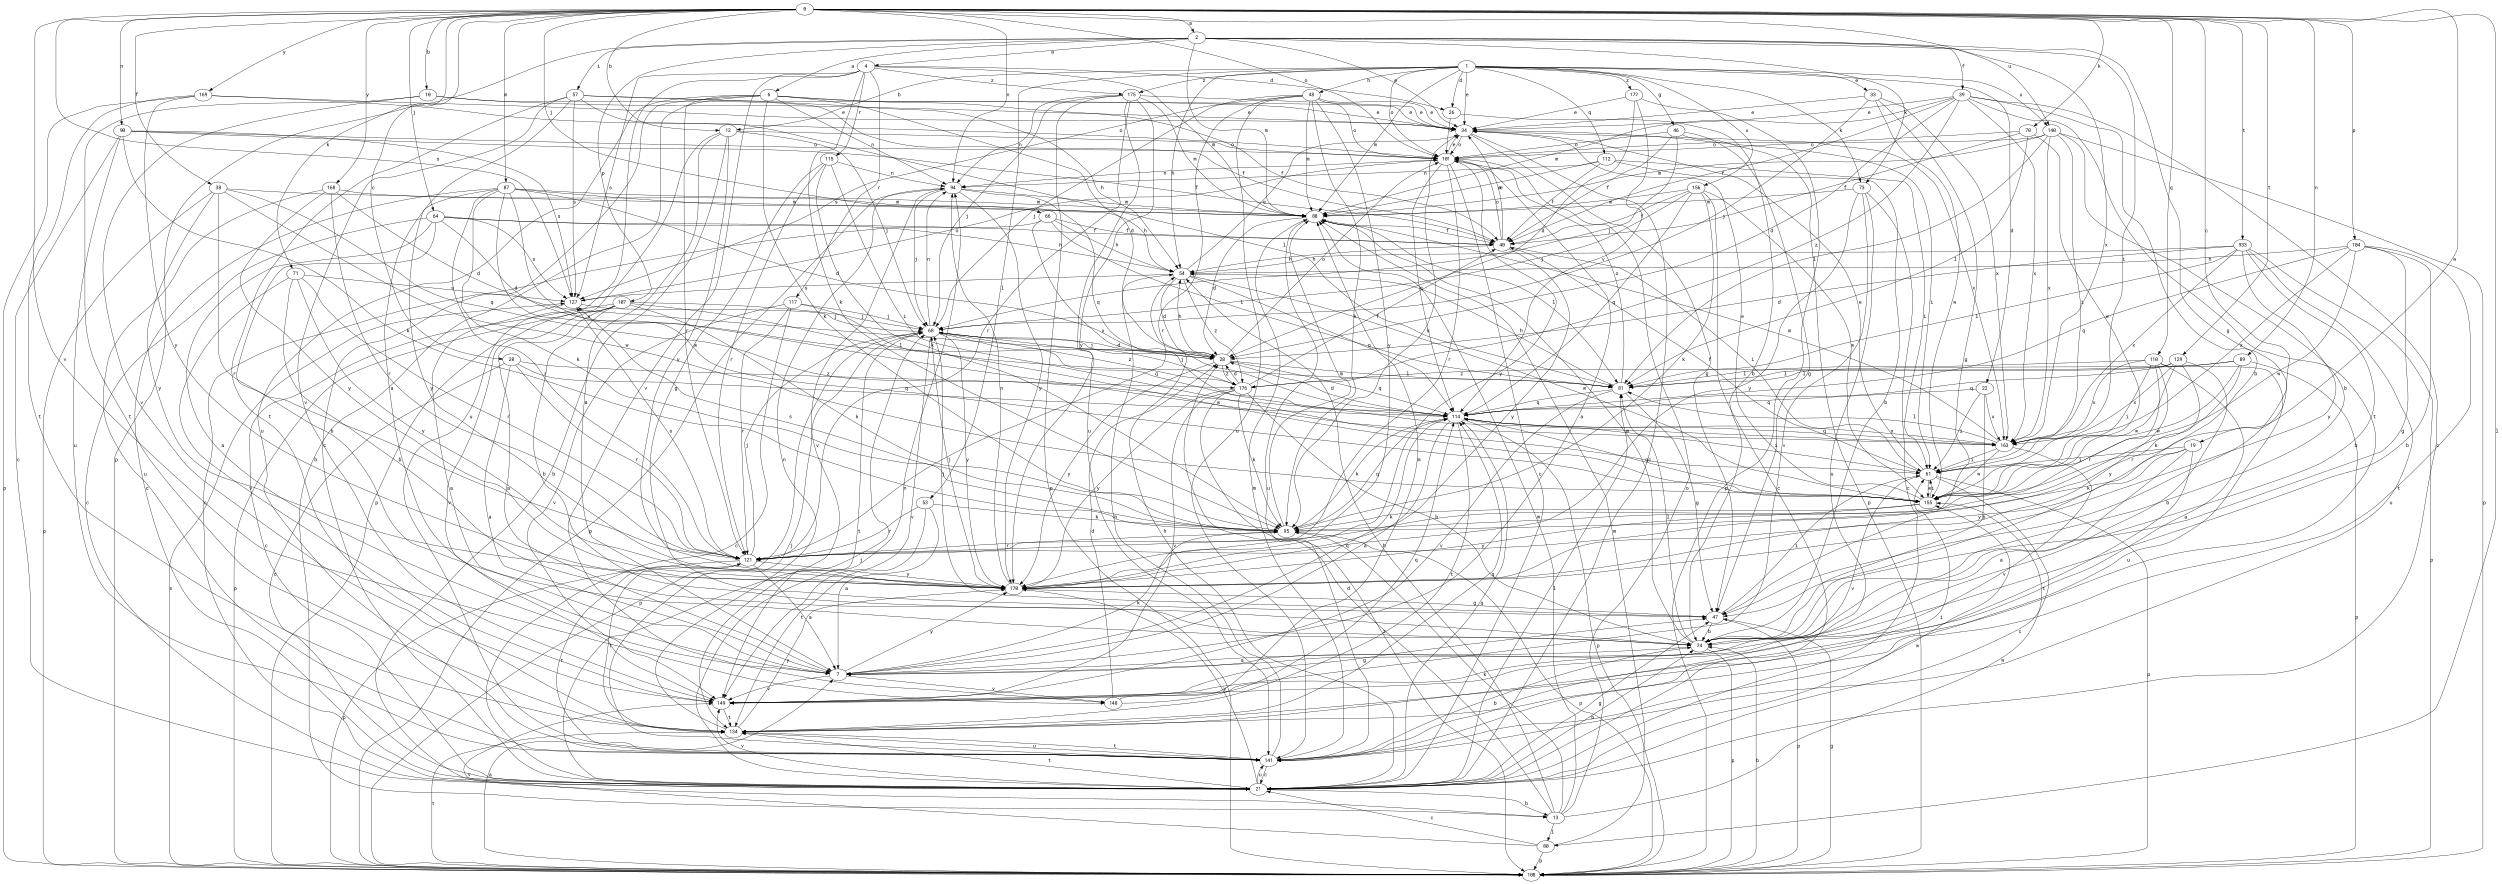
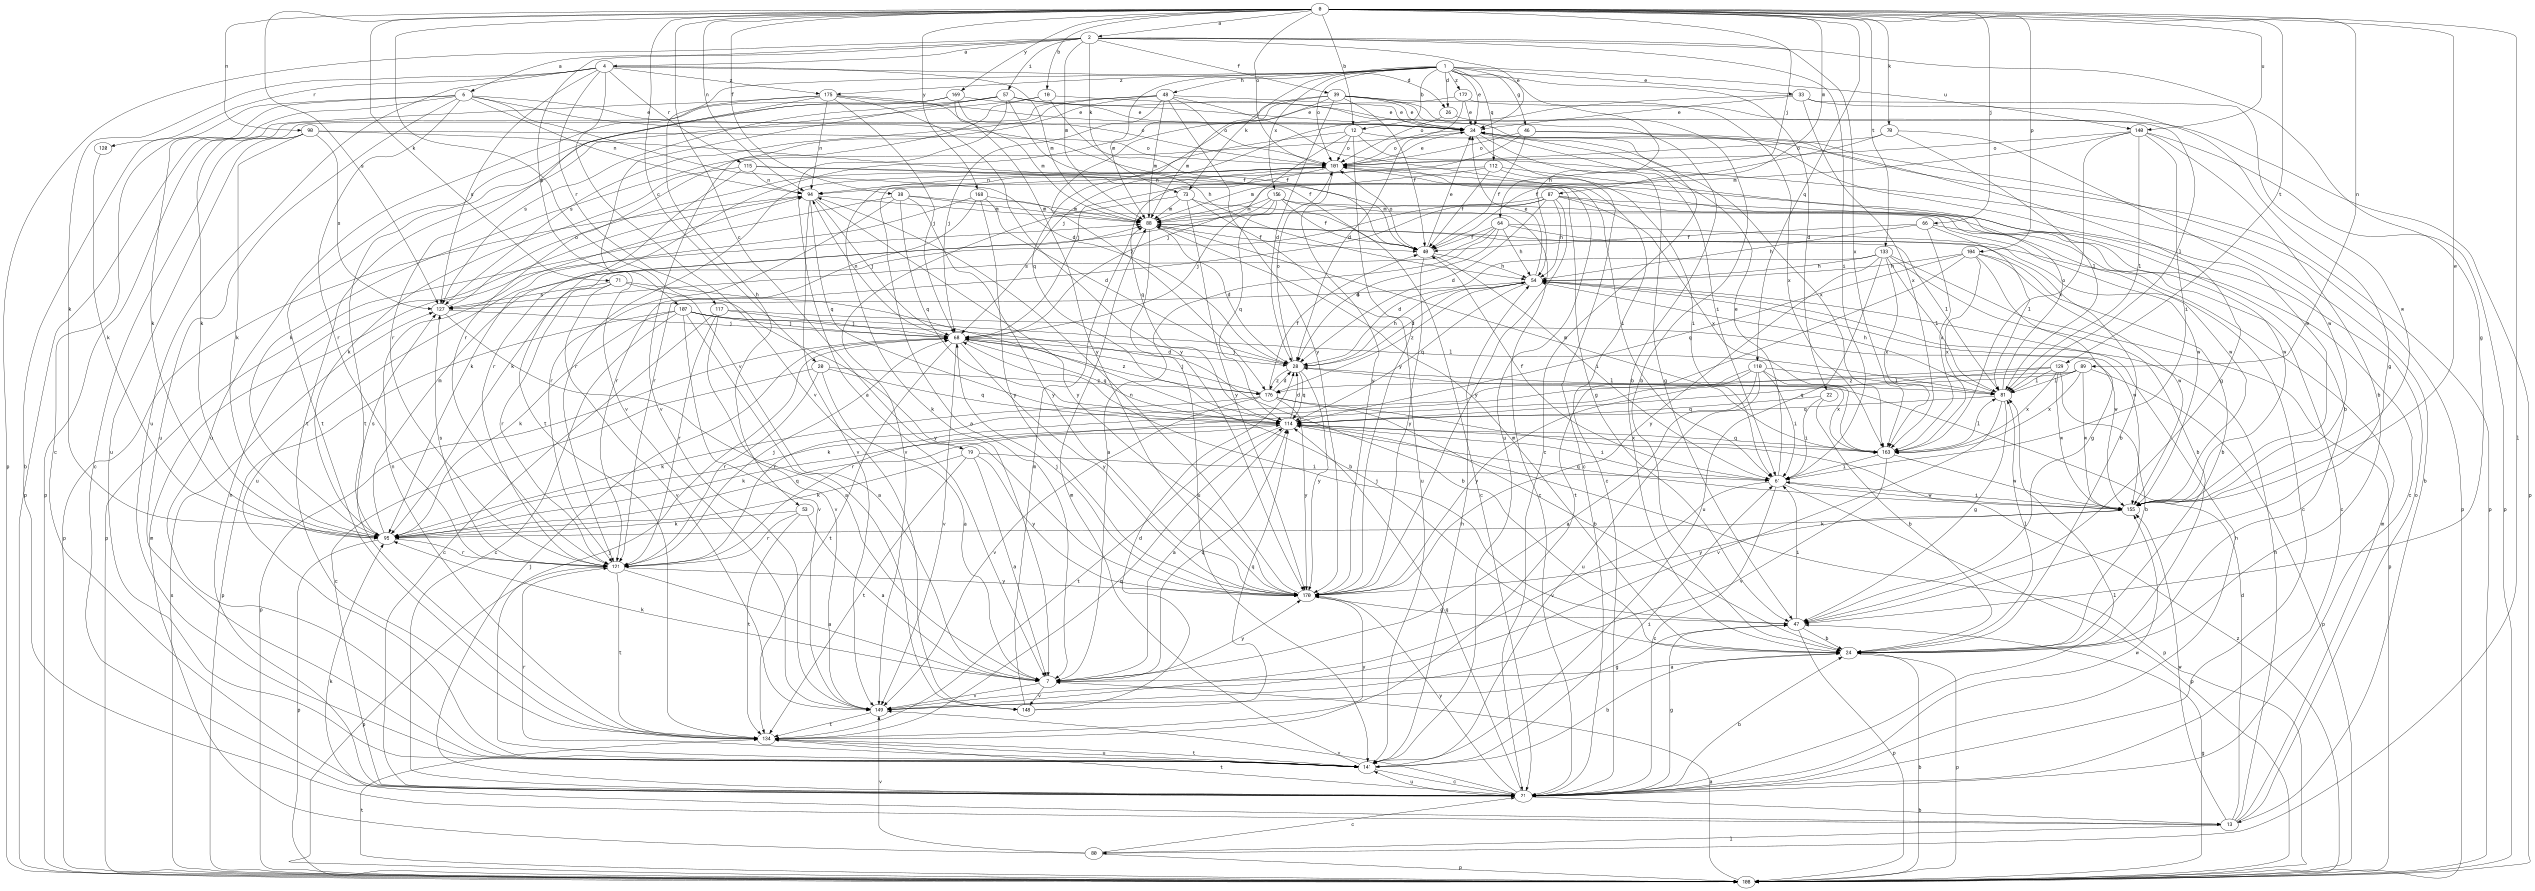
node "120": added
node "933": label "933" -> "133"
edge "172" -> "114": label "v" -> "q"
edge "1" -> "53": label "l" -> "h"
edge "12" -> "7": label "a" -> "k"
edge "22" -> "163": now "89" -> "163"
